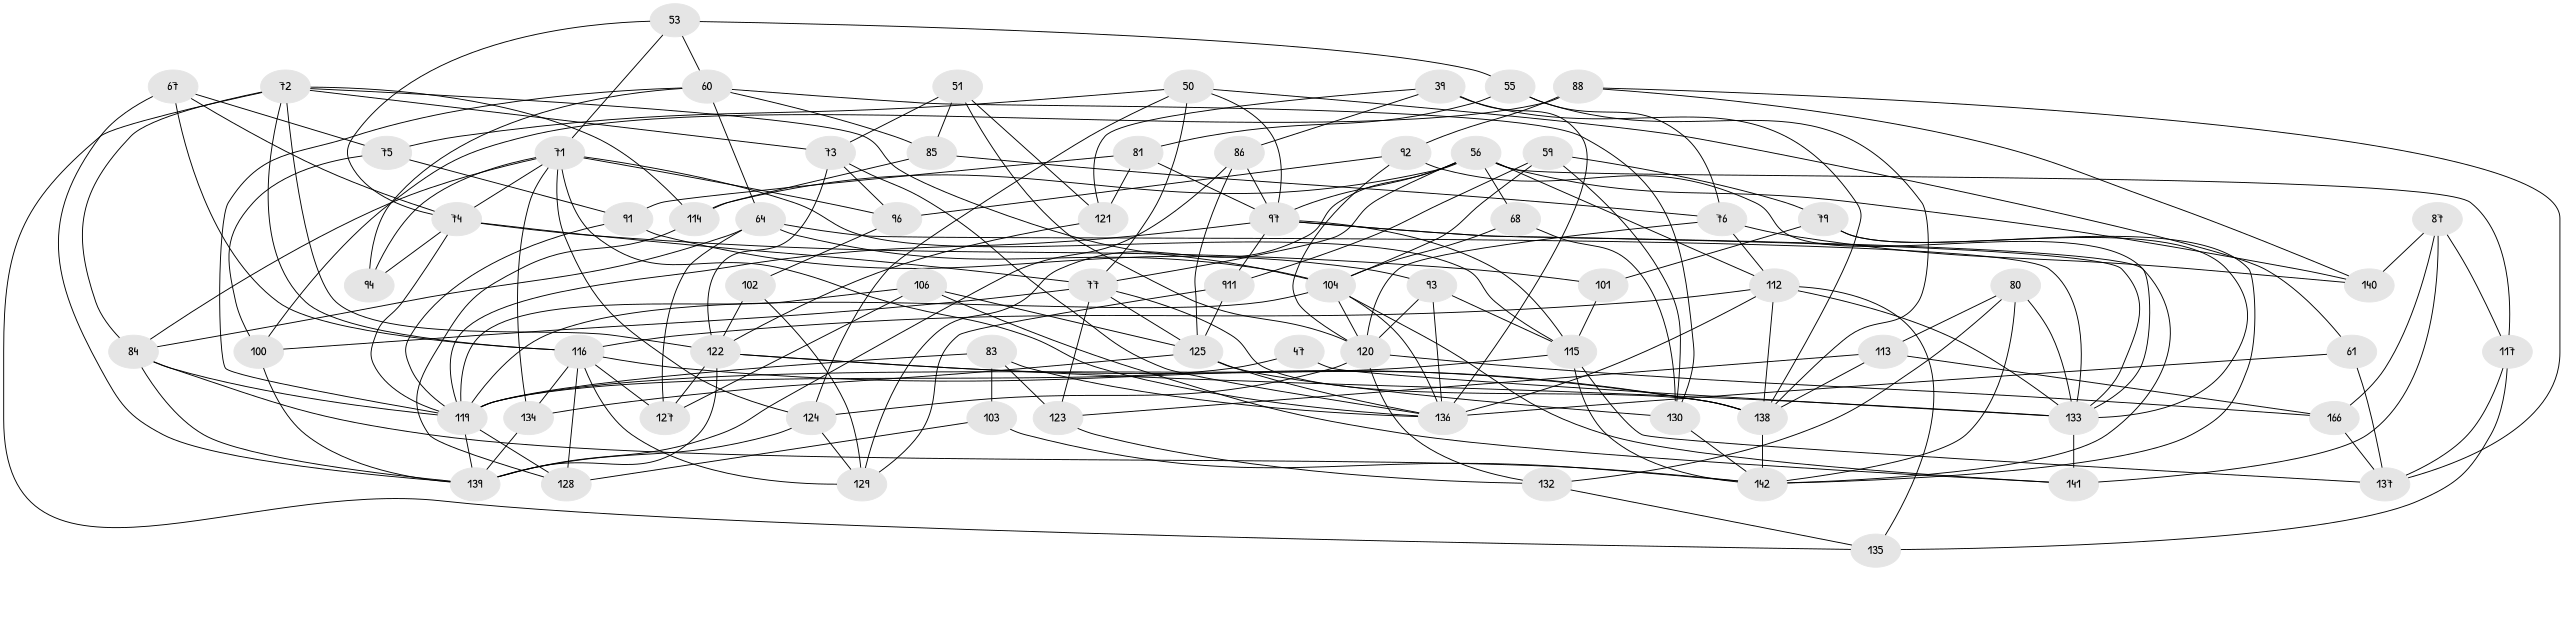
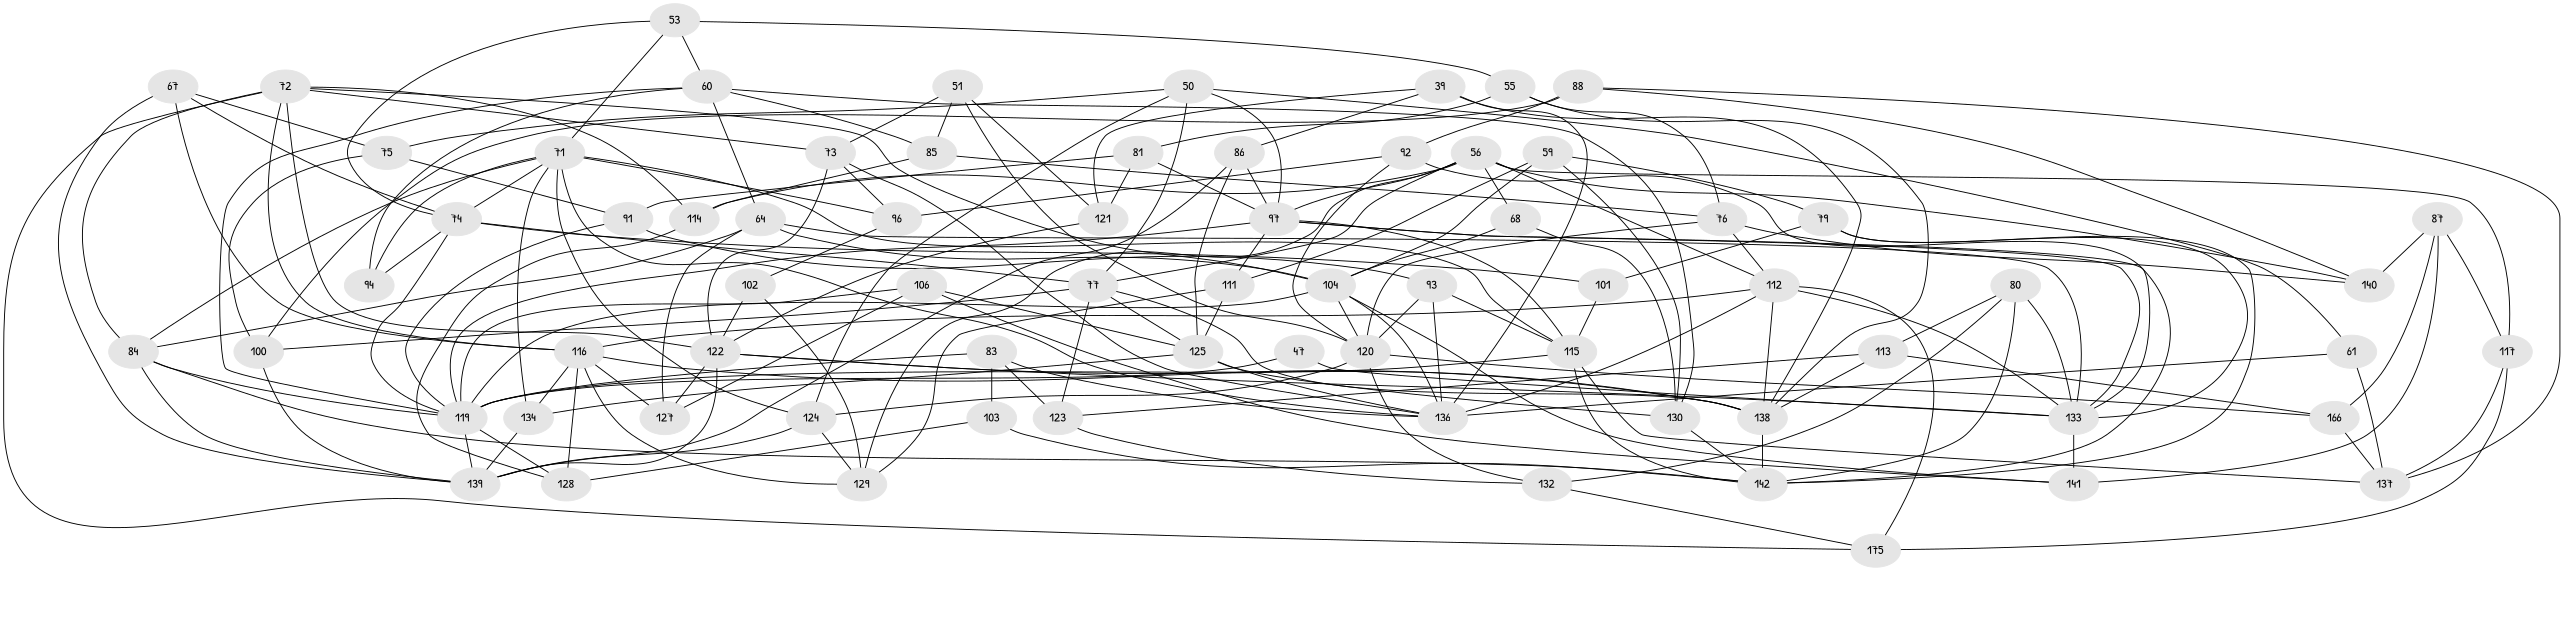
node "911": label "911" -> "111"
node "135": label "135" -> "175"
